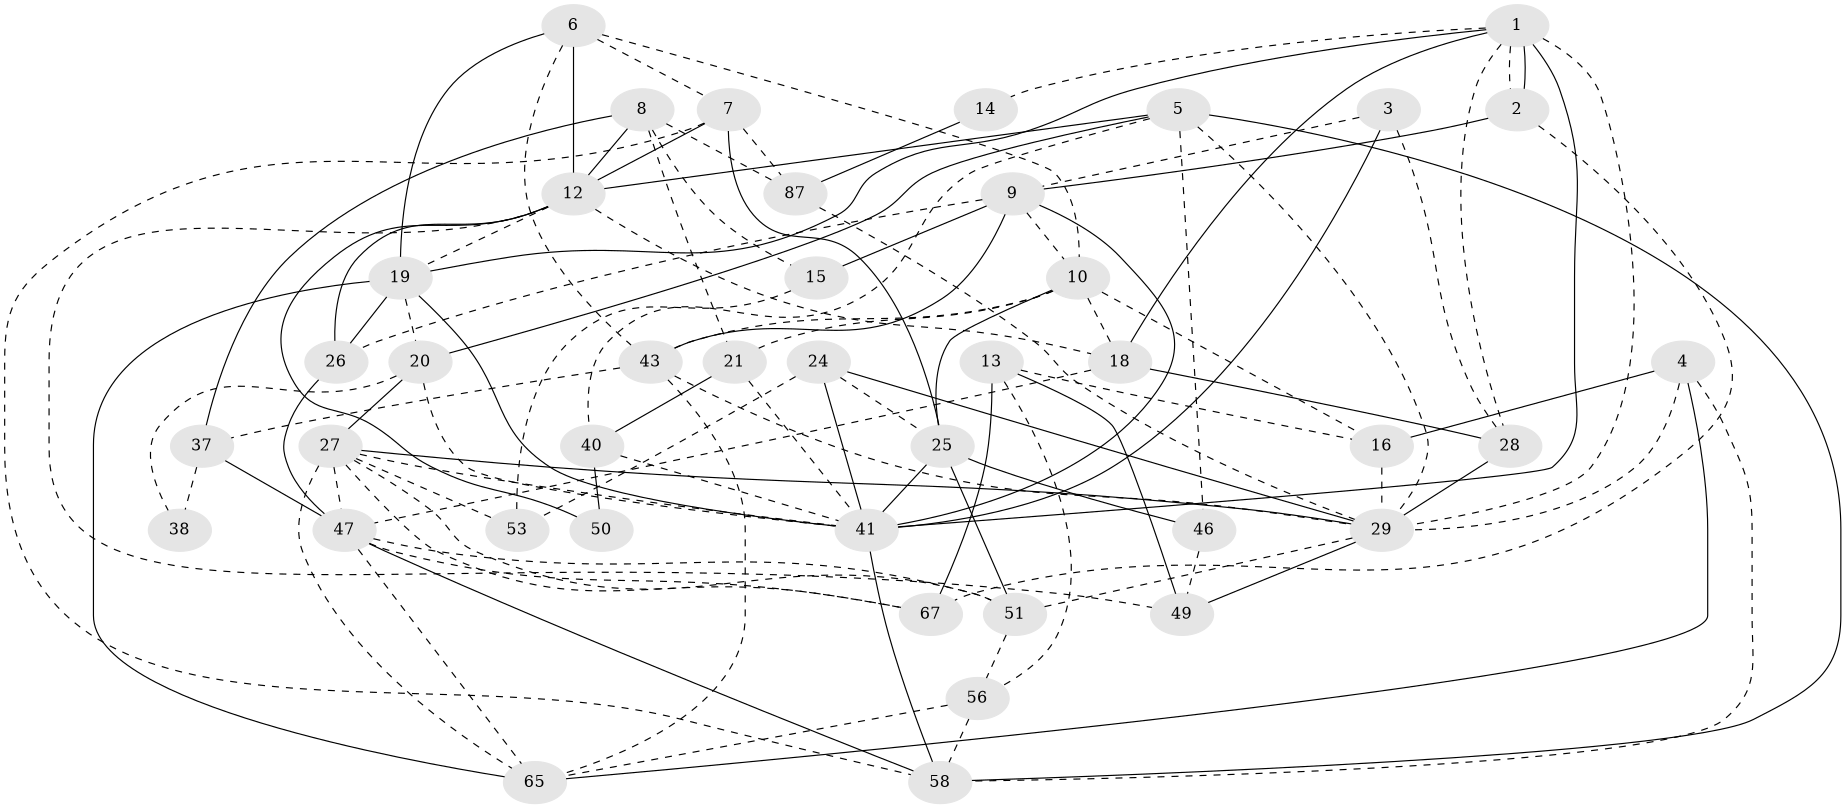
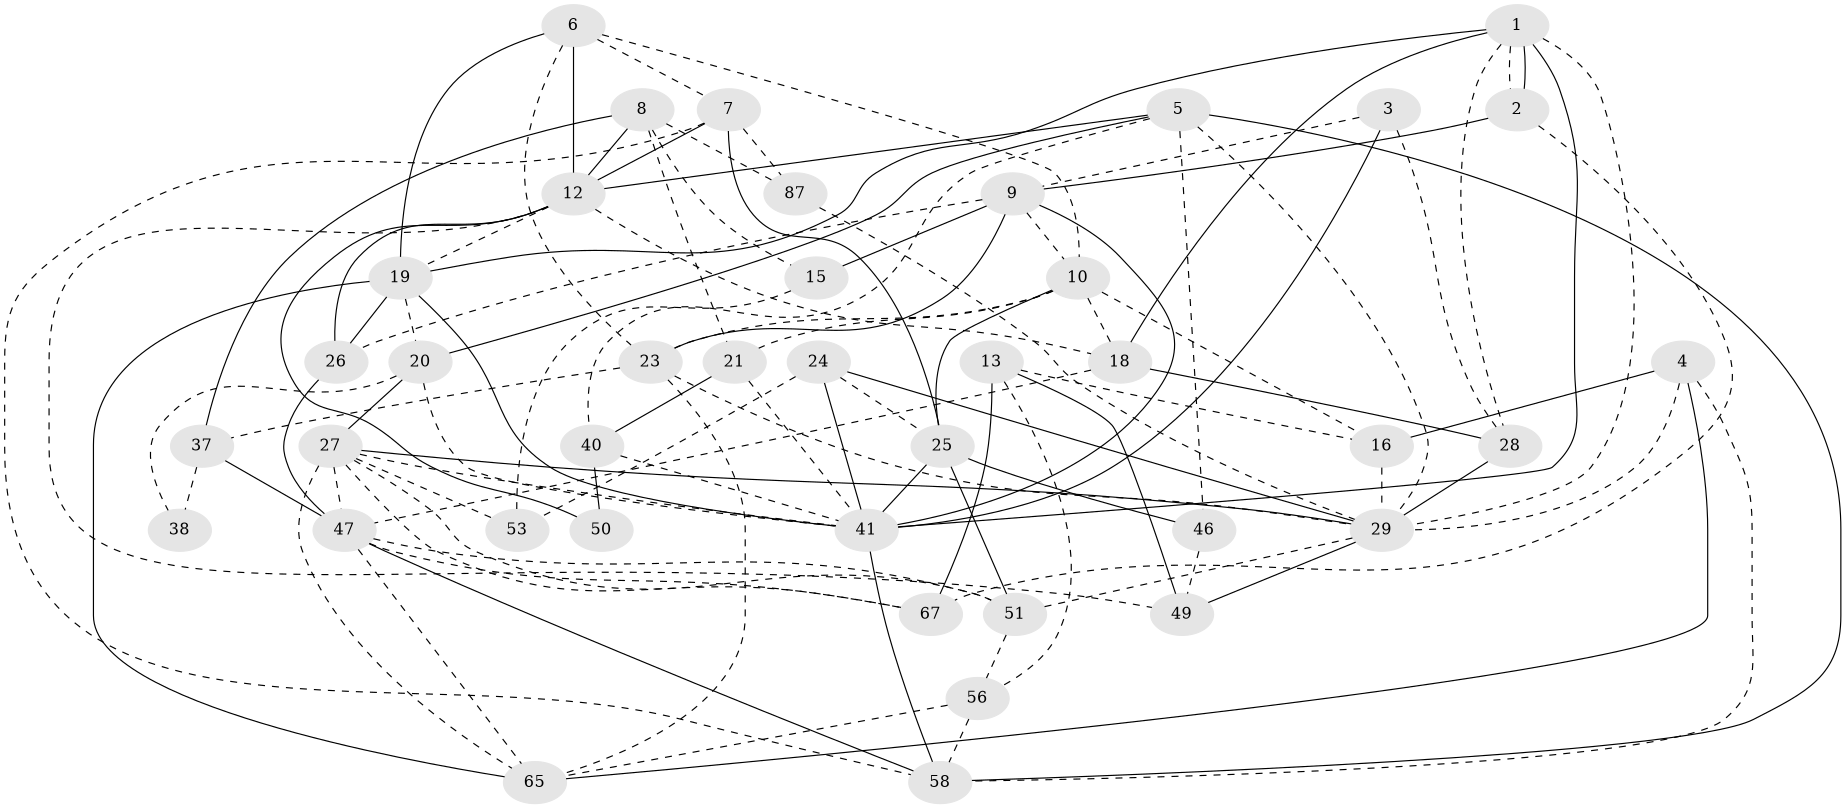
node "14": removed
node "43": label "43" -> "23"
